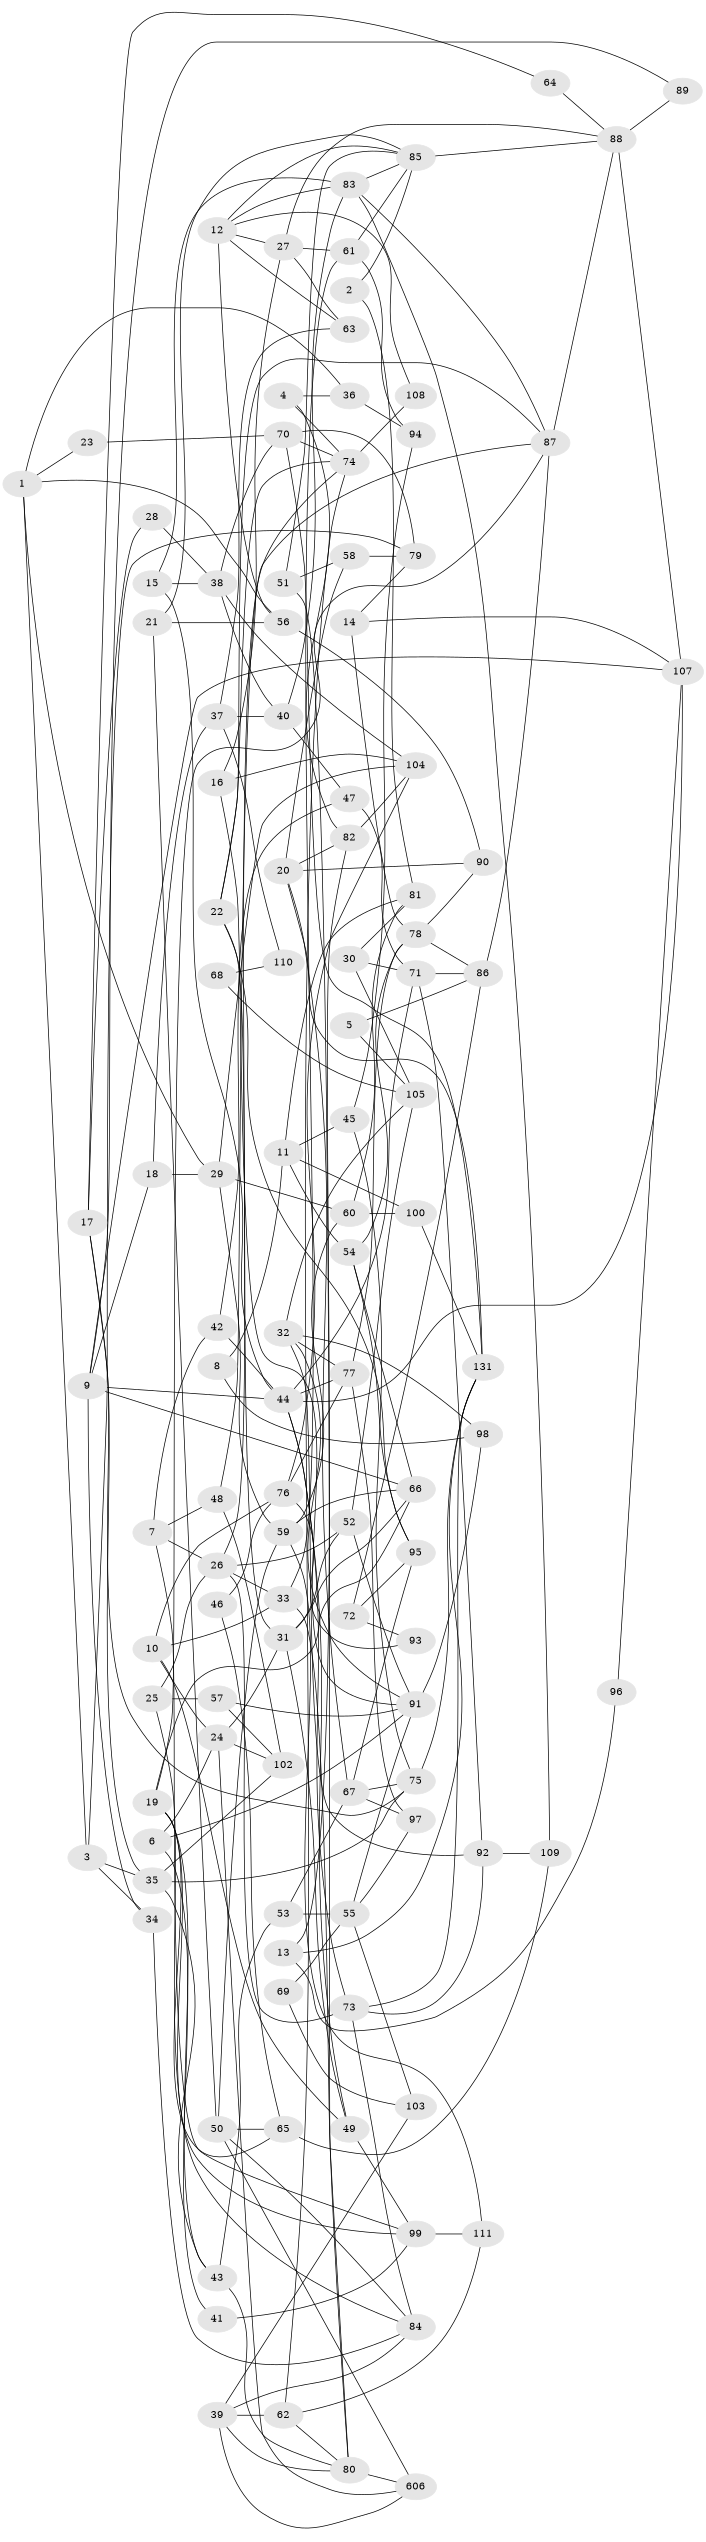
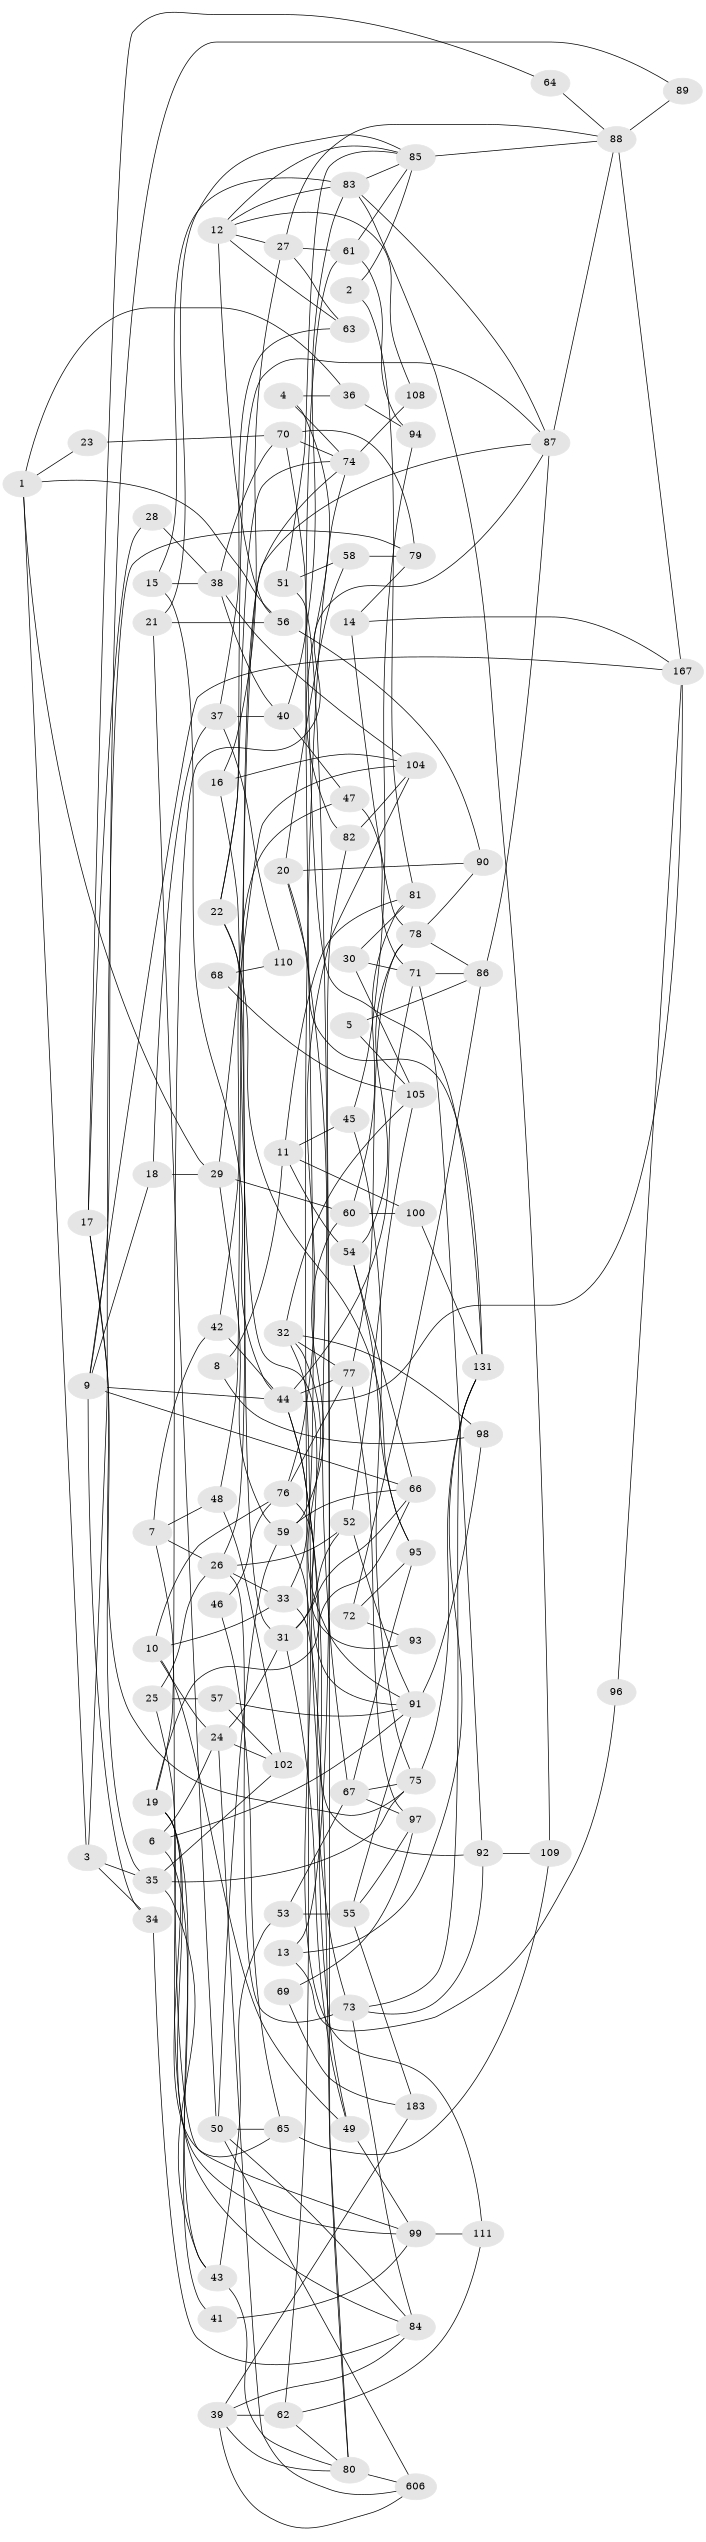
node "107": label "107" -> "167"
edge "82" -- "20": removed
edge "55" -- "69": now "97" -- "69"
node "103": label "103" -> "183"
